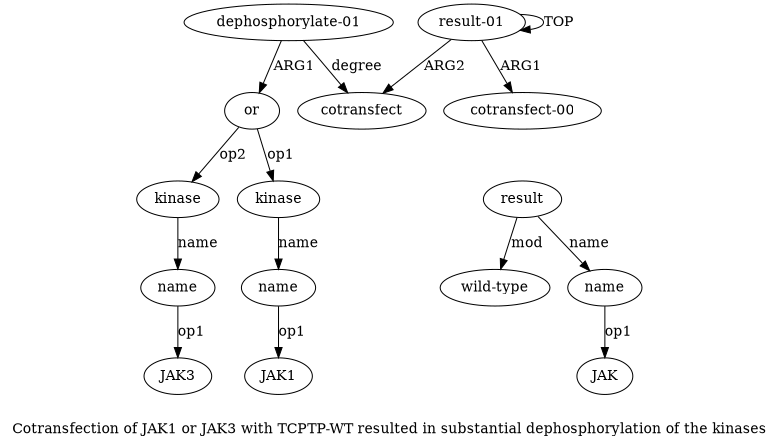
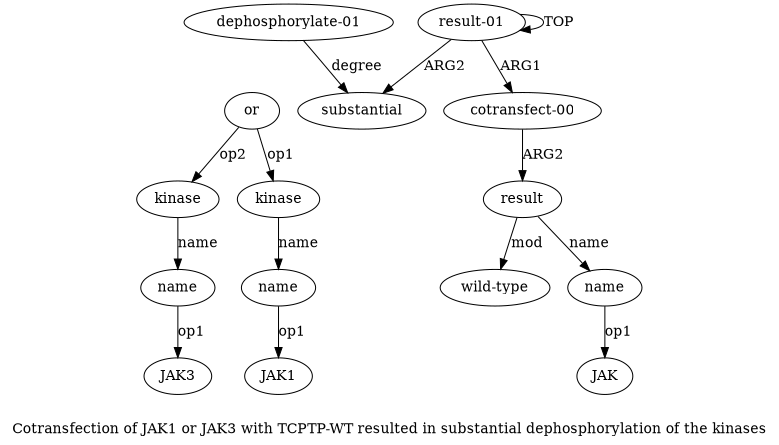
edge "dephosphorylate-01" -> "or": removed, label "ARG1"
node "cotransfect": label "cotransfect" -> "substantial"
edge "cotransfect-00" -> "result": added, label "ARG2"
